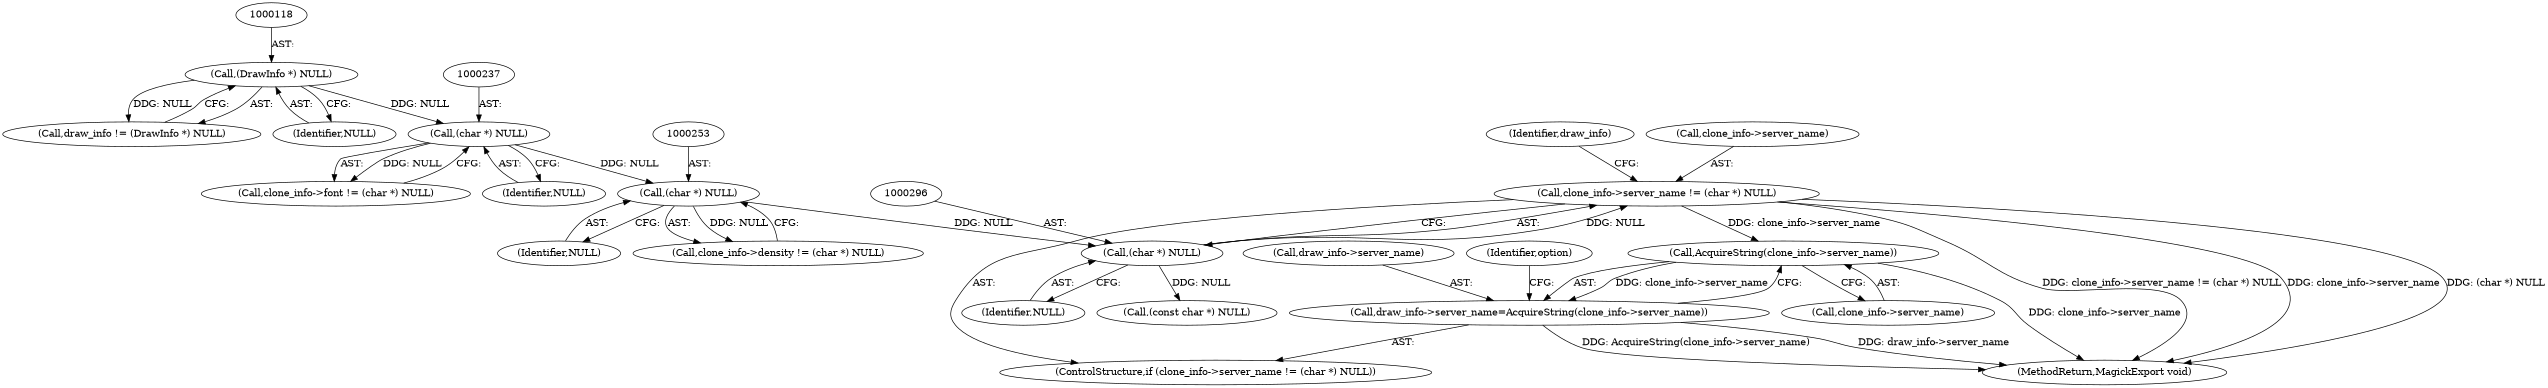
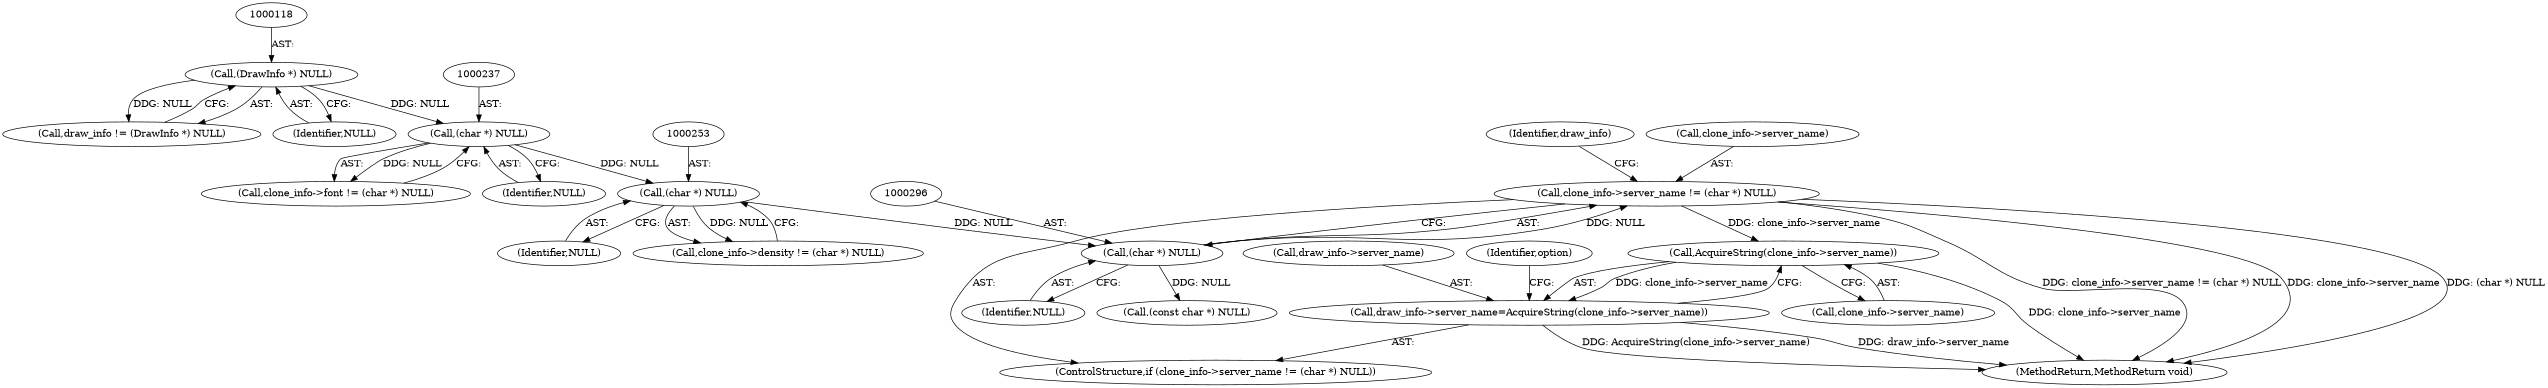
node "(MethodReturn,MagickExport void)": label "(MethodReturn,MagickExport void)" -> "(MethodReturn,MethodReturn void)"
